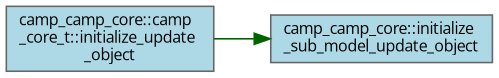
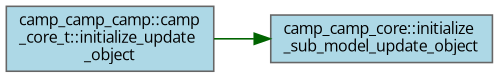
node "camp_camp_core::camp _core_t::initialize_update _object": label "camp_camp_core::camp _core_t::initialize_update _object" -> "camp_camp_camp::camp _core_t::initialize_update _object"
